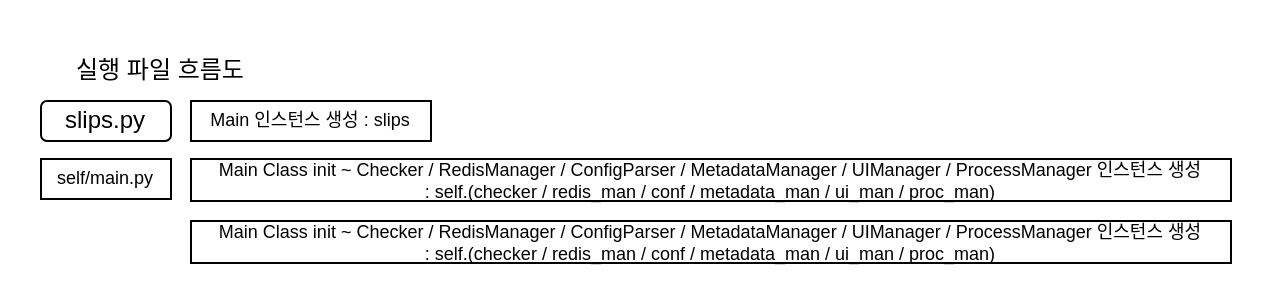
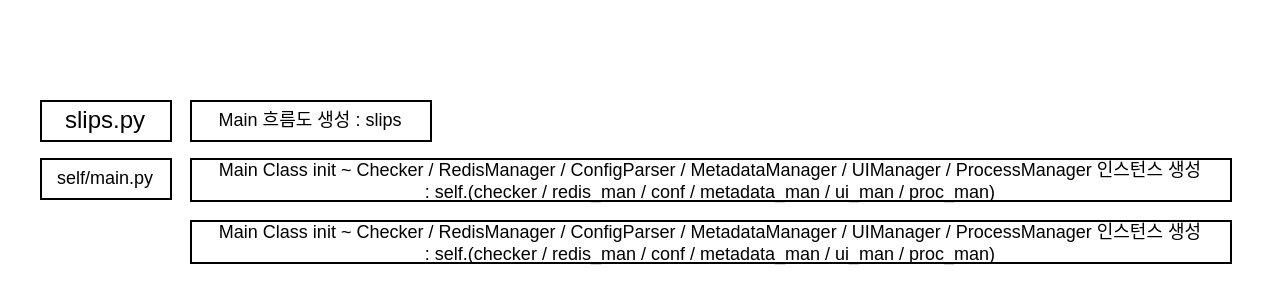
node "실행 파일 흐름도": removed
node "slips.py": shape rounded rectangle -> rectangle
node "Main 인스턴스 생성 : slips": label "Main 인스턴스 생성 : slips" -> "Main 흐름도 생성 : slips"
